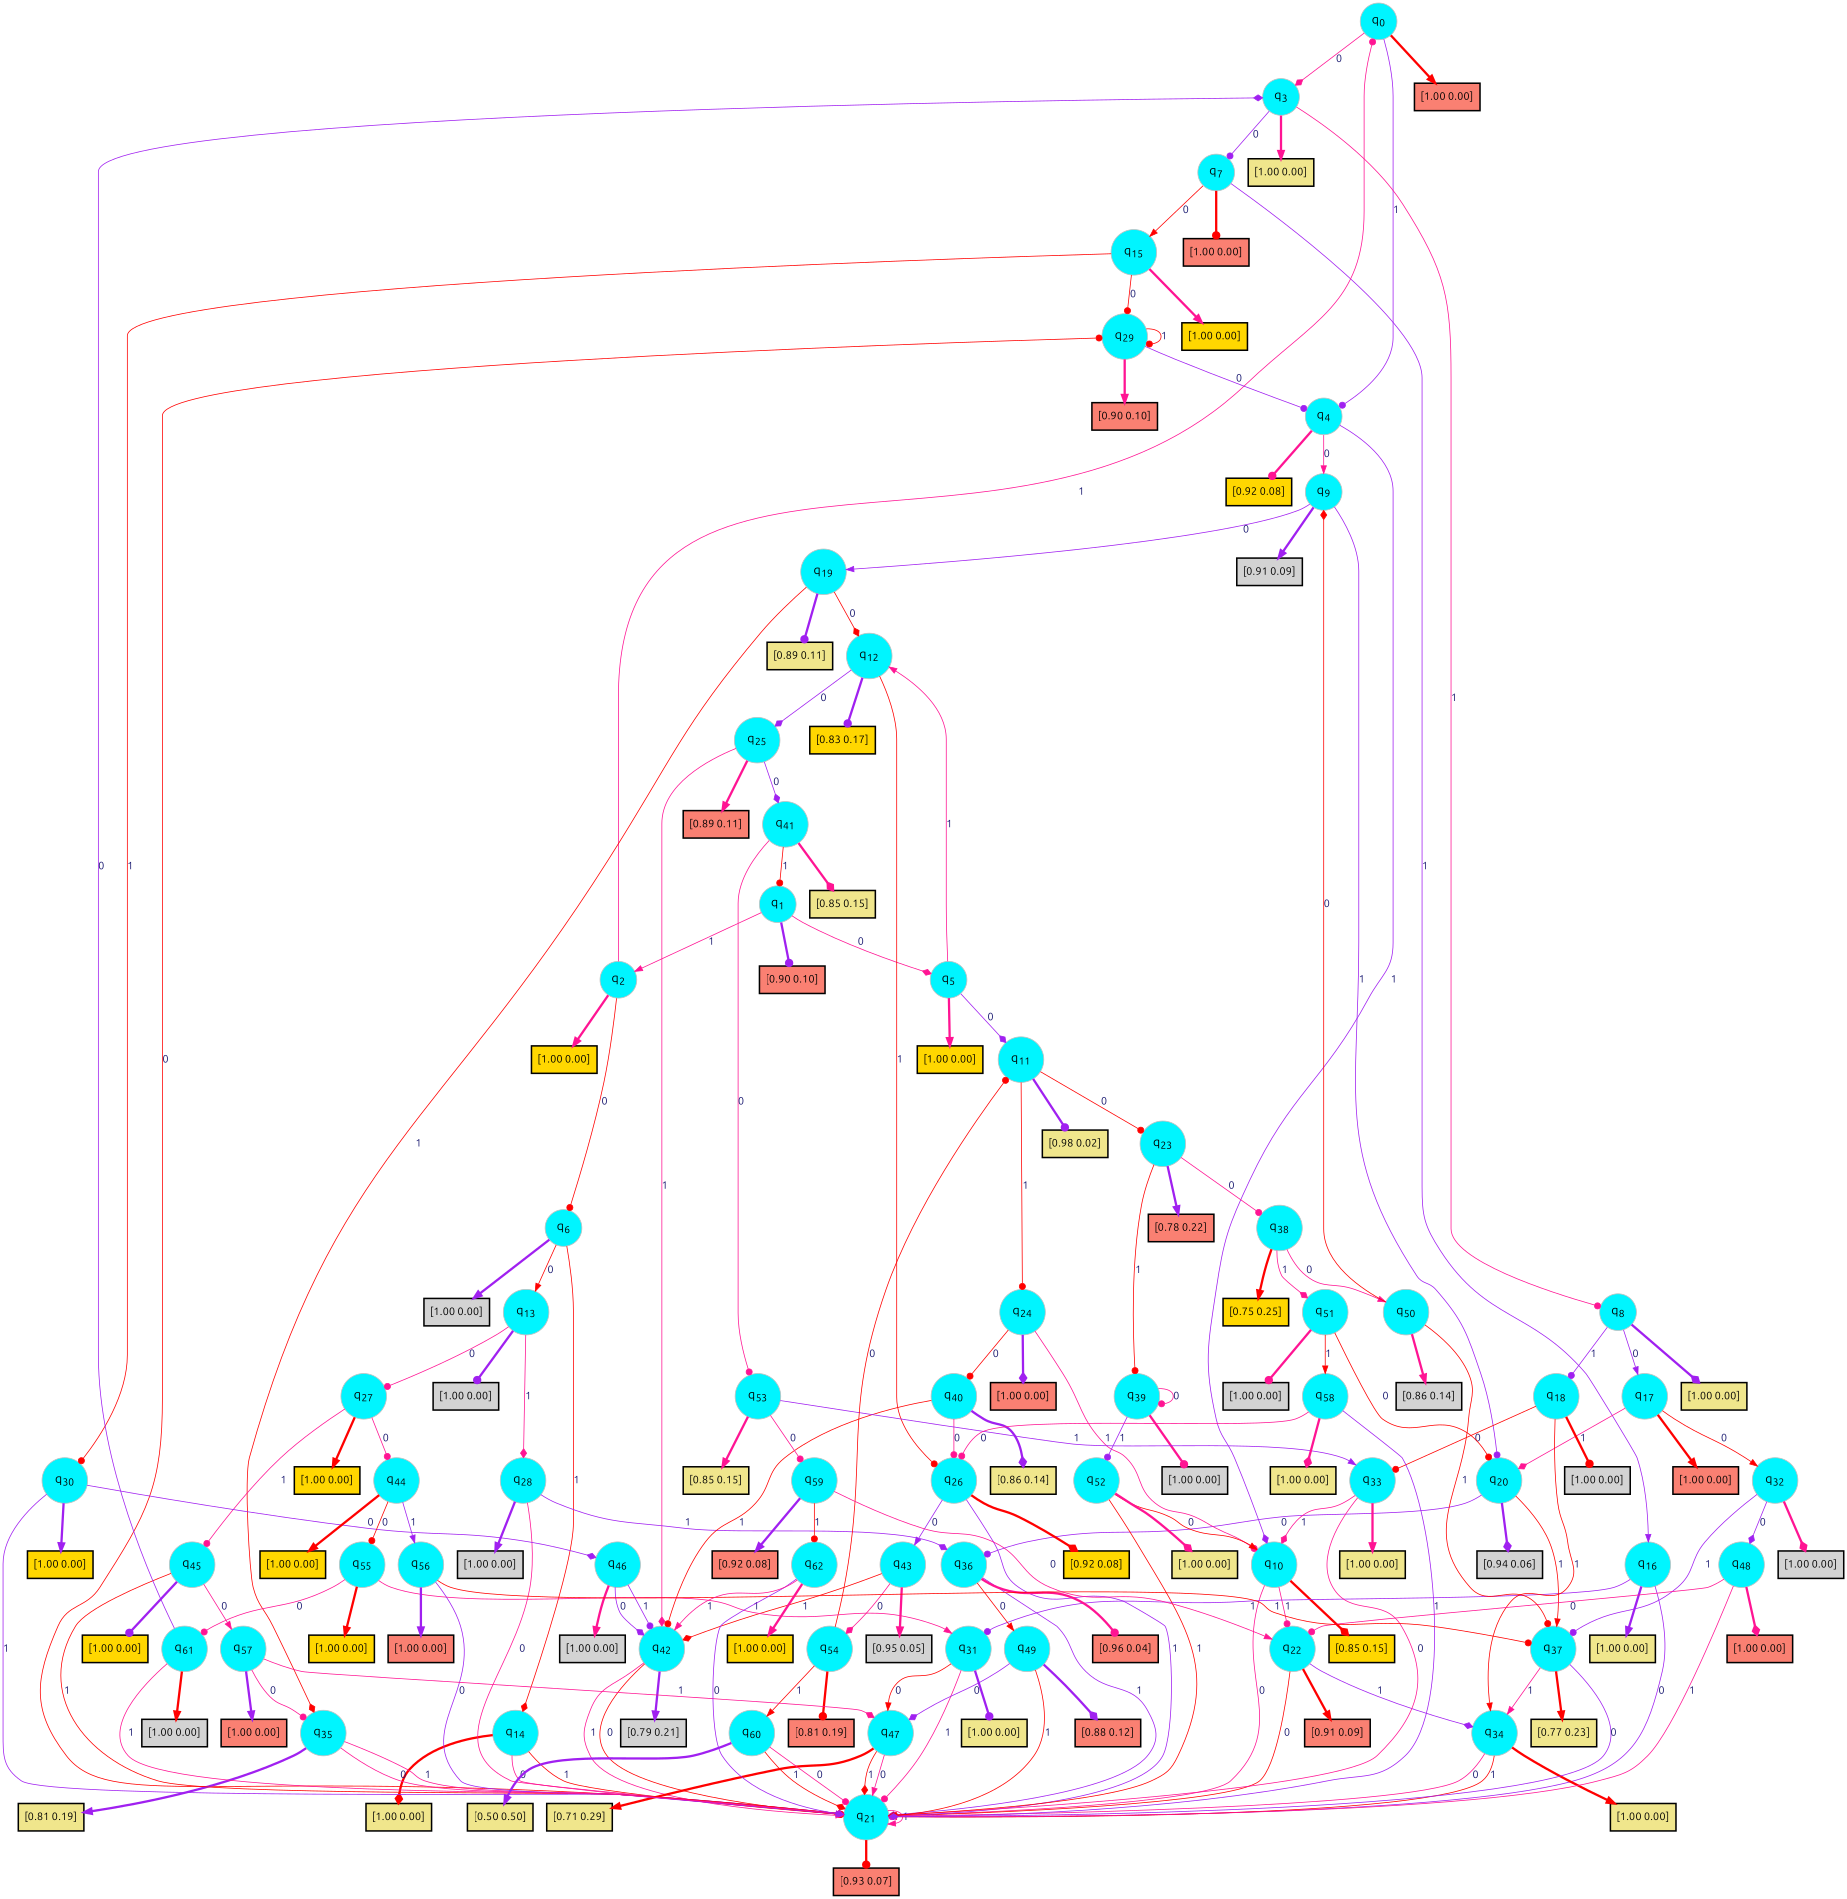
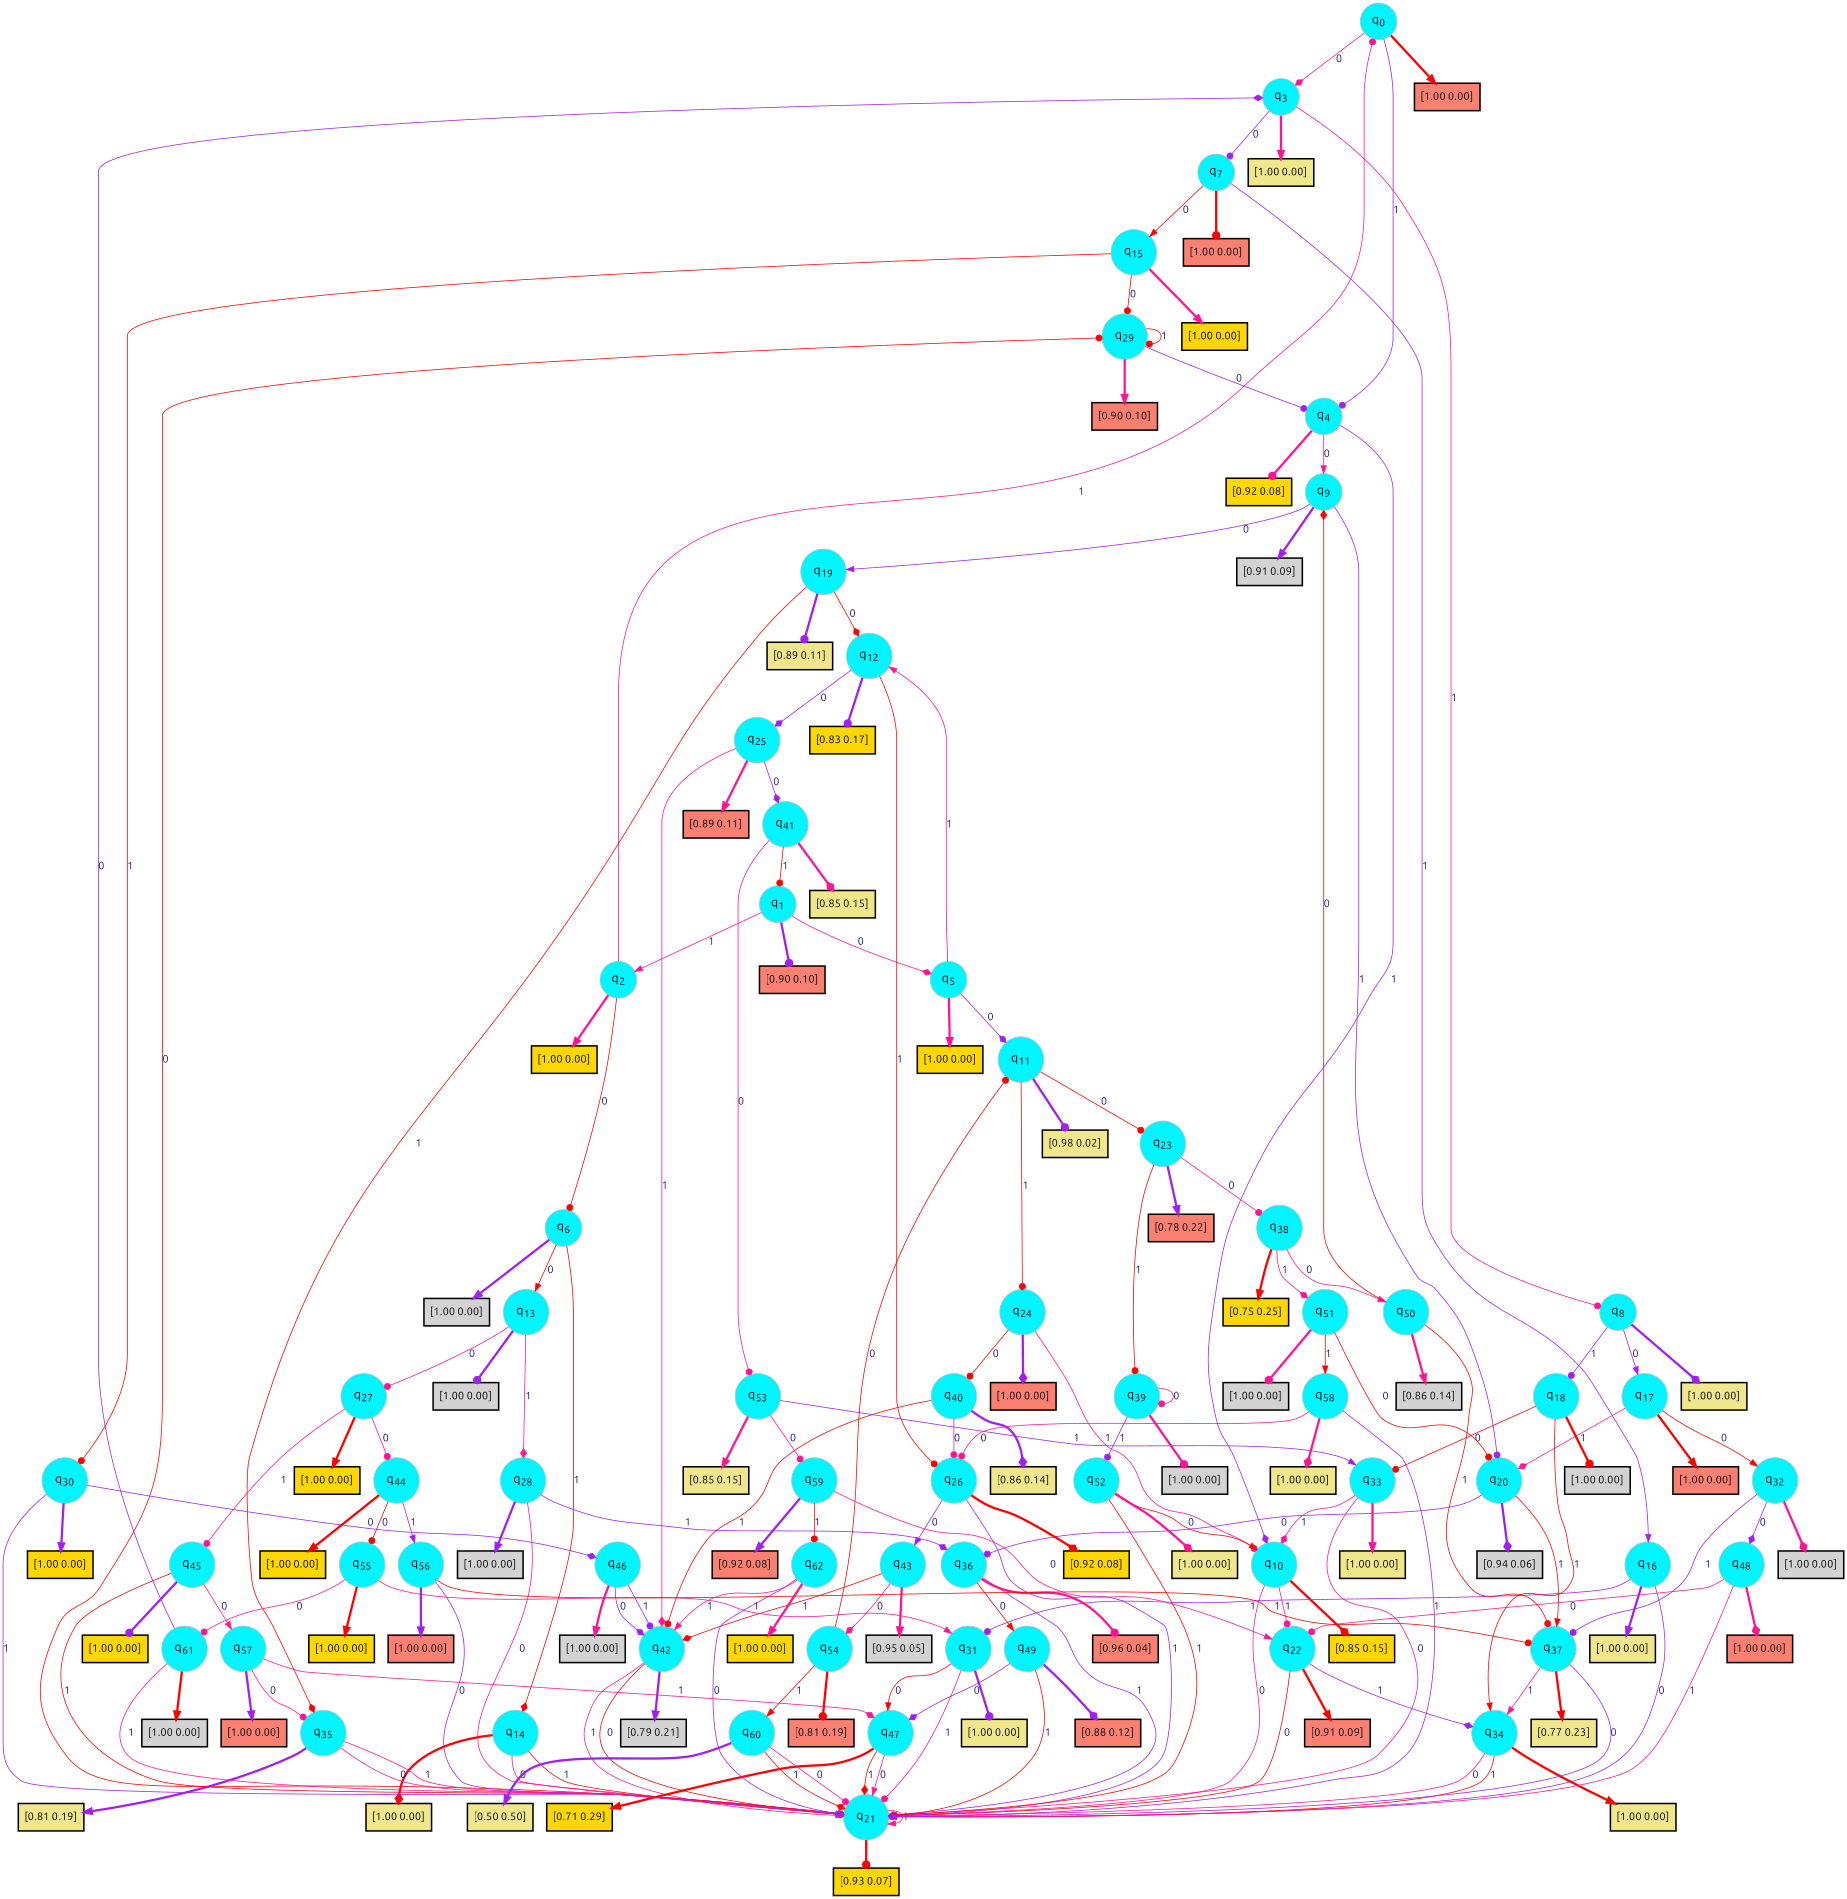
node "[0.71 0.29]": fillcolor khaki -> gold
node "[0.93 0.07]": fillcolor salmon -> gold
